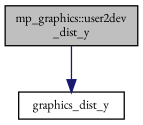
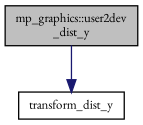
node "graphics_dist_y": label "graphics_dist_y" -> "transform_dist_y"
